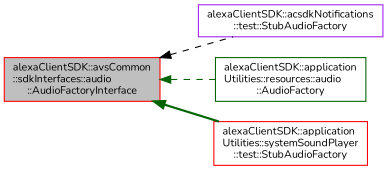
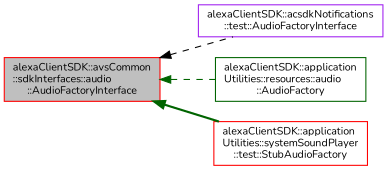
node "alexaClientSDK::acsdkNotifications ::test::StubAudioFactory": label "alexaClientSDK::acsdkNotifications ::test::StubAudioFactory" -> "alexaClientSDK::acsdkNotifications ::test::AudioFactoryInterface"
